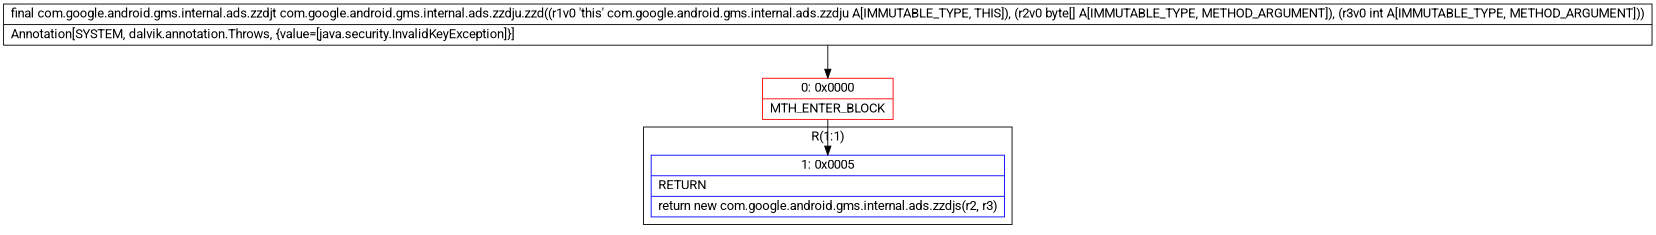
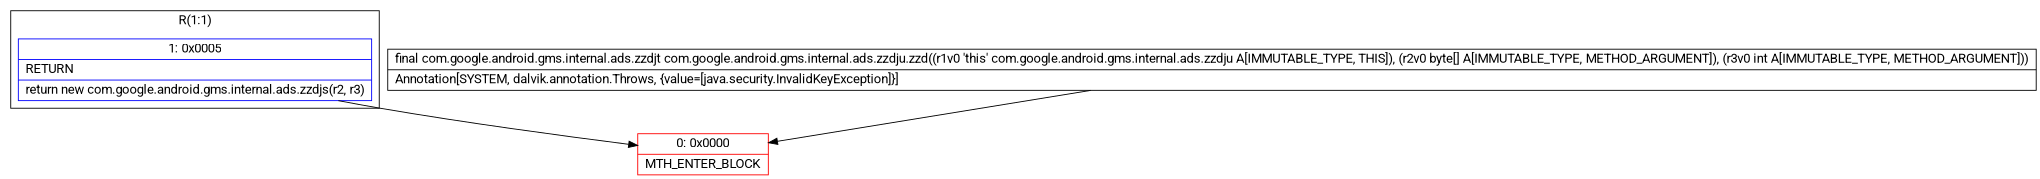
edge "0: 0x0000" -> "1: 0x0005": reversed
